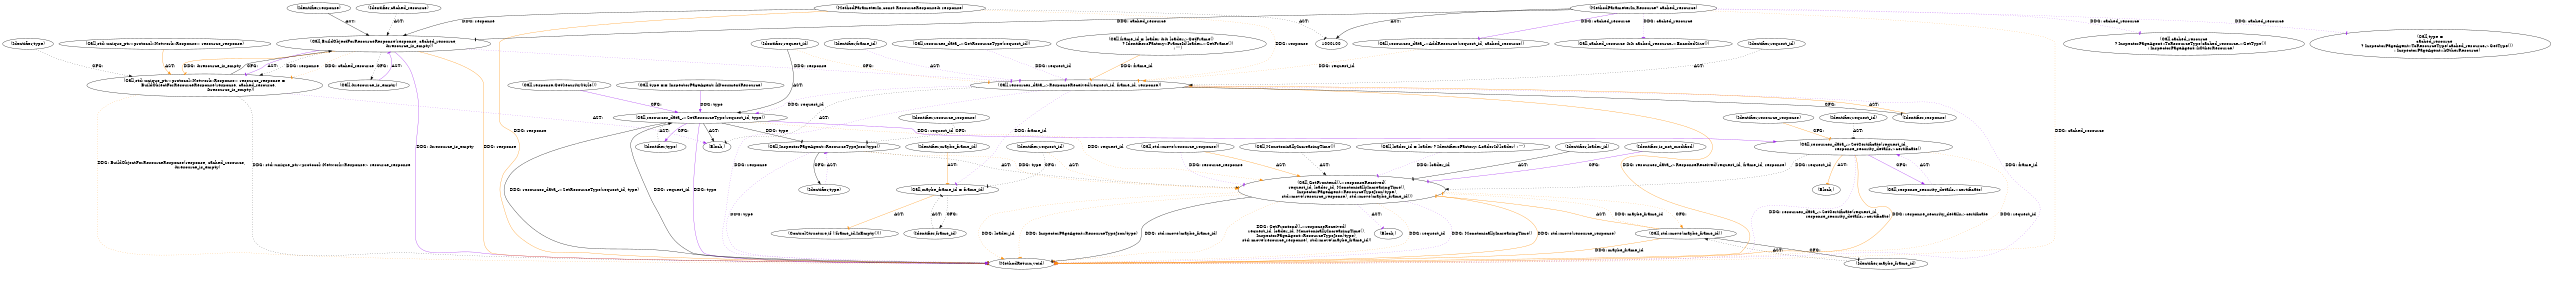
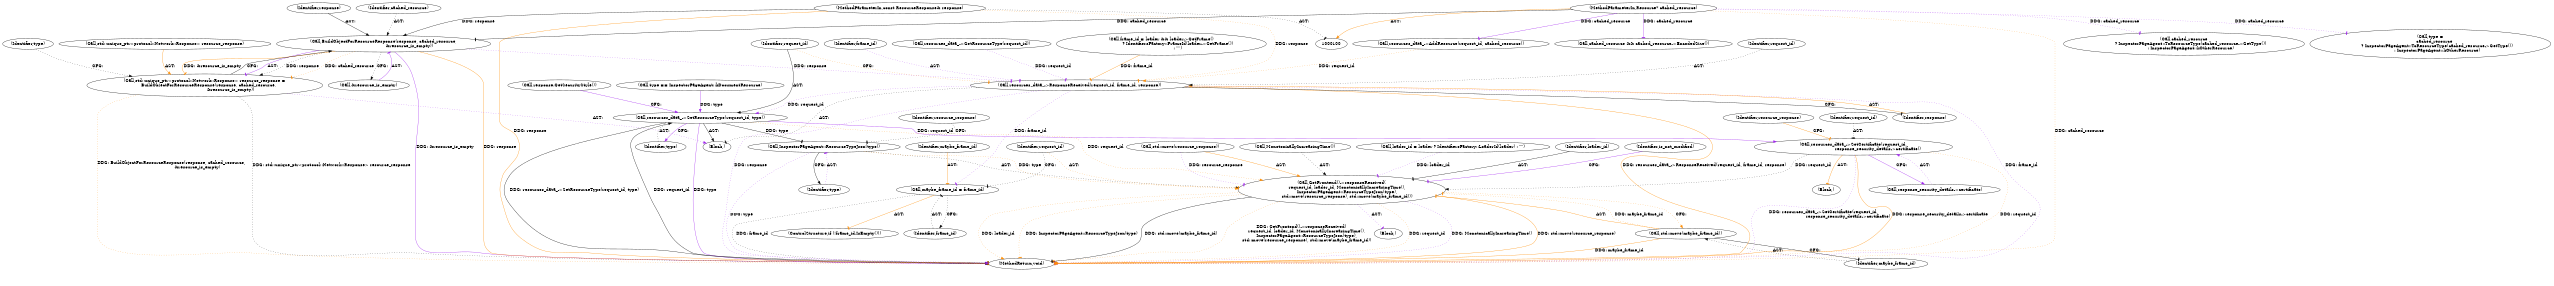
edge "(MethodParameterIn,Resource* cached_resource)" -> "1000100": color black -> darkorange
edge "(MethodParameterIn,Resource* cached_resource)" -> "(Call,cached_resource && cached_resource->EncodedSize())": style dotted -> solid
edge "(Call,maybe_frame_id = frame_id)" -> "(MethodReturn,void)": added, label "DDG: frame_id"
